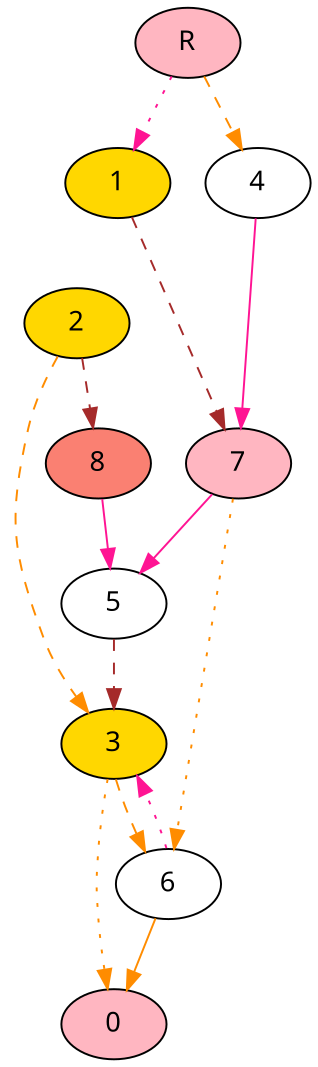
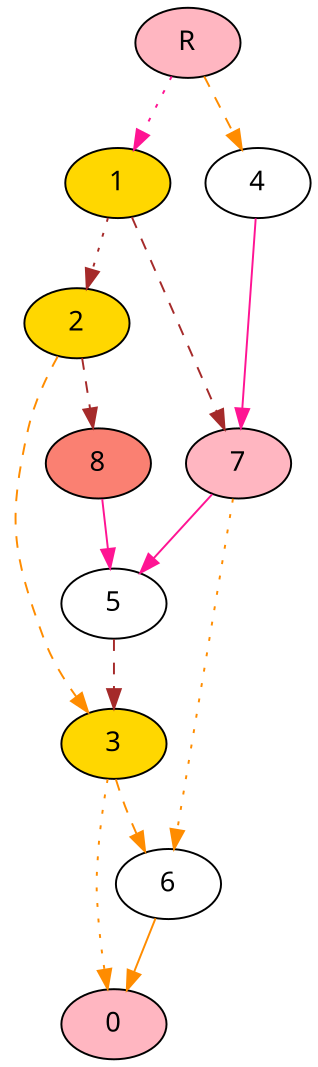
edge "1" -> "2": added
edge "6" -> "3": removed
